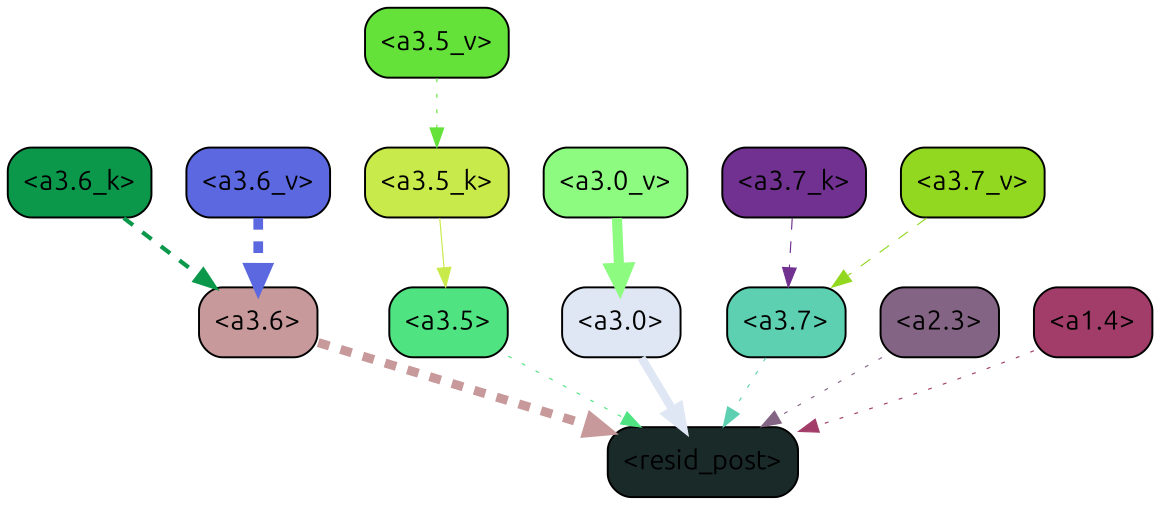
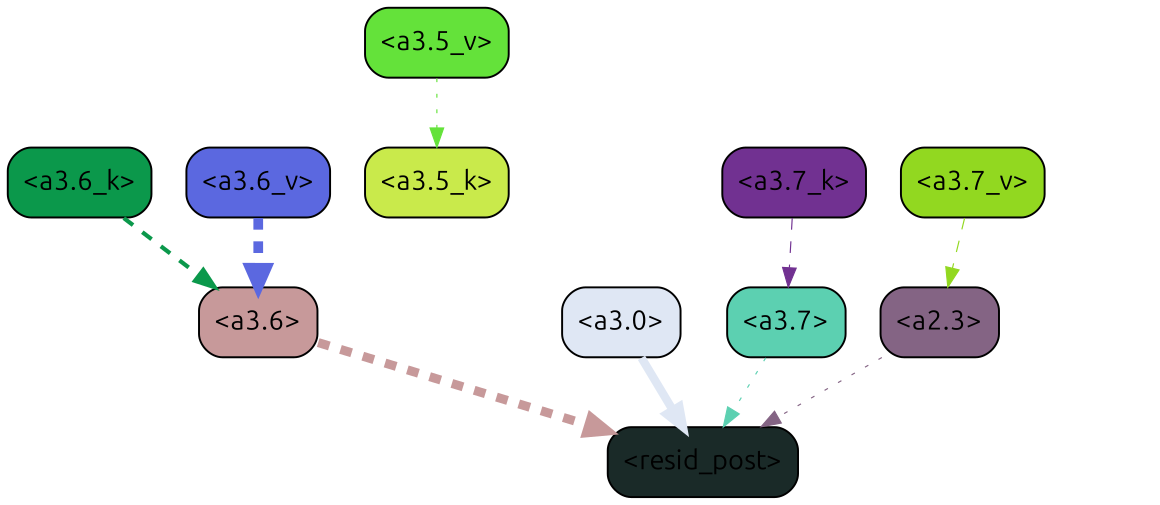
node "<a3.0_v>": removed
edge "<a3.7_v>" -> "<a3.7>": now "<a3.7_v>" -> "<a2.3>"
node "<a3.5>": removed
node "<a1.4>": removed
